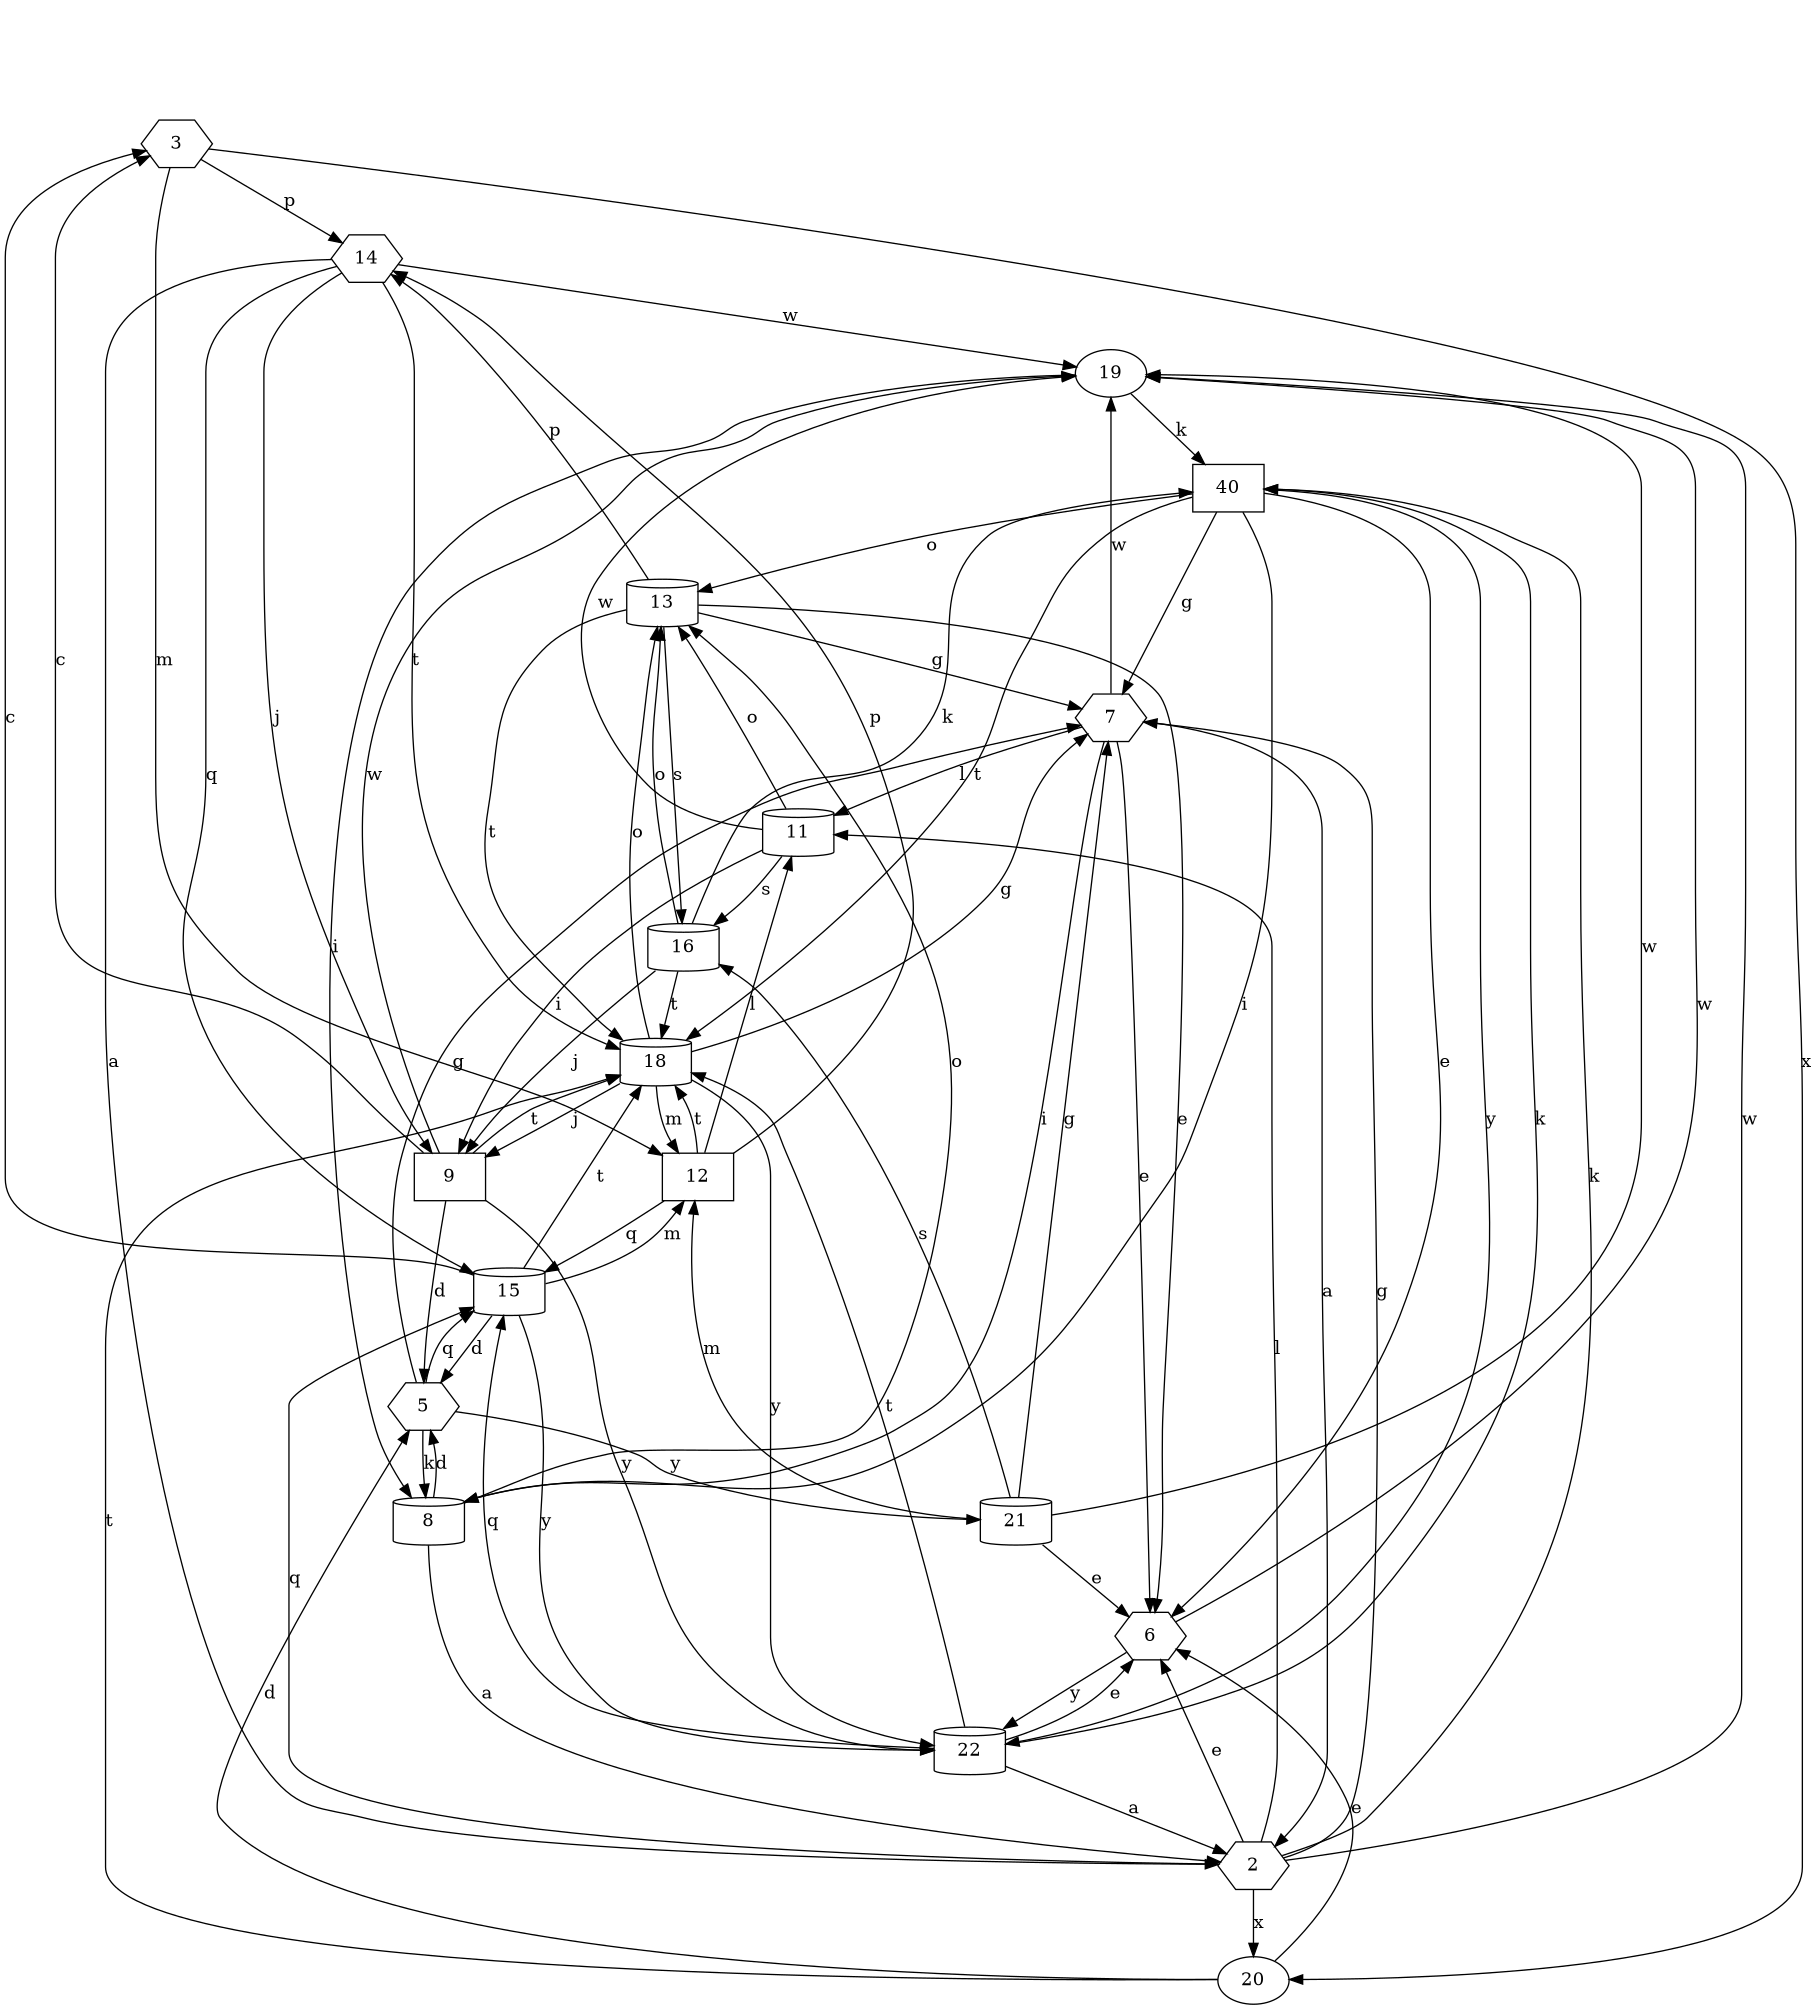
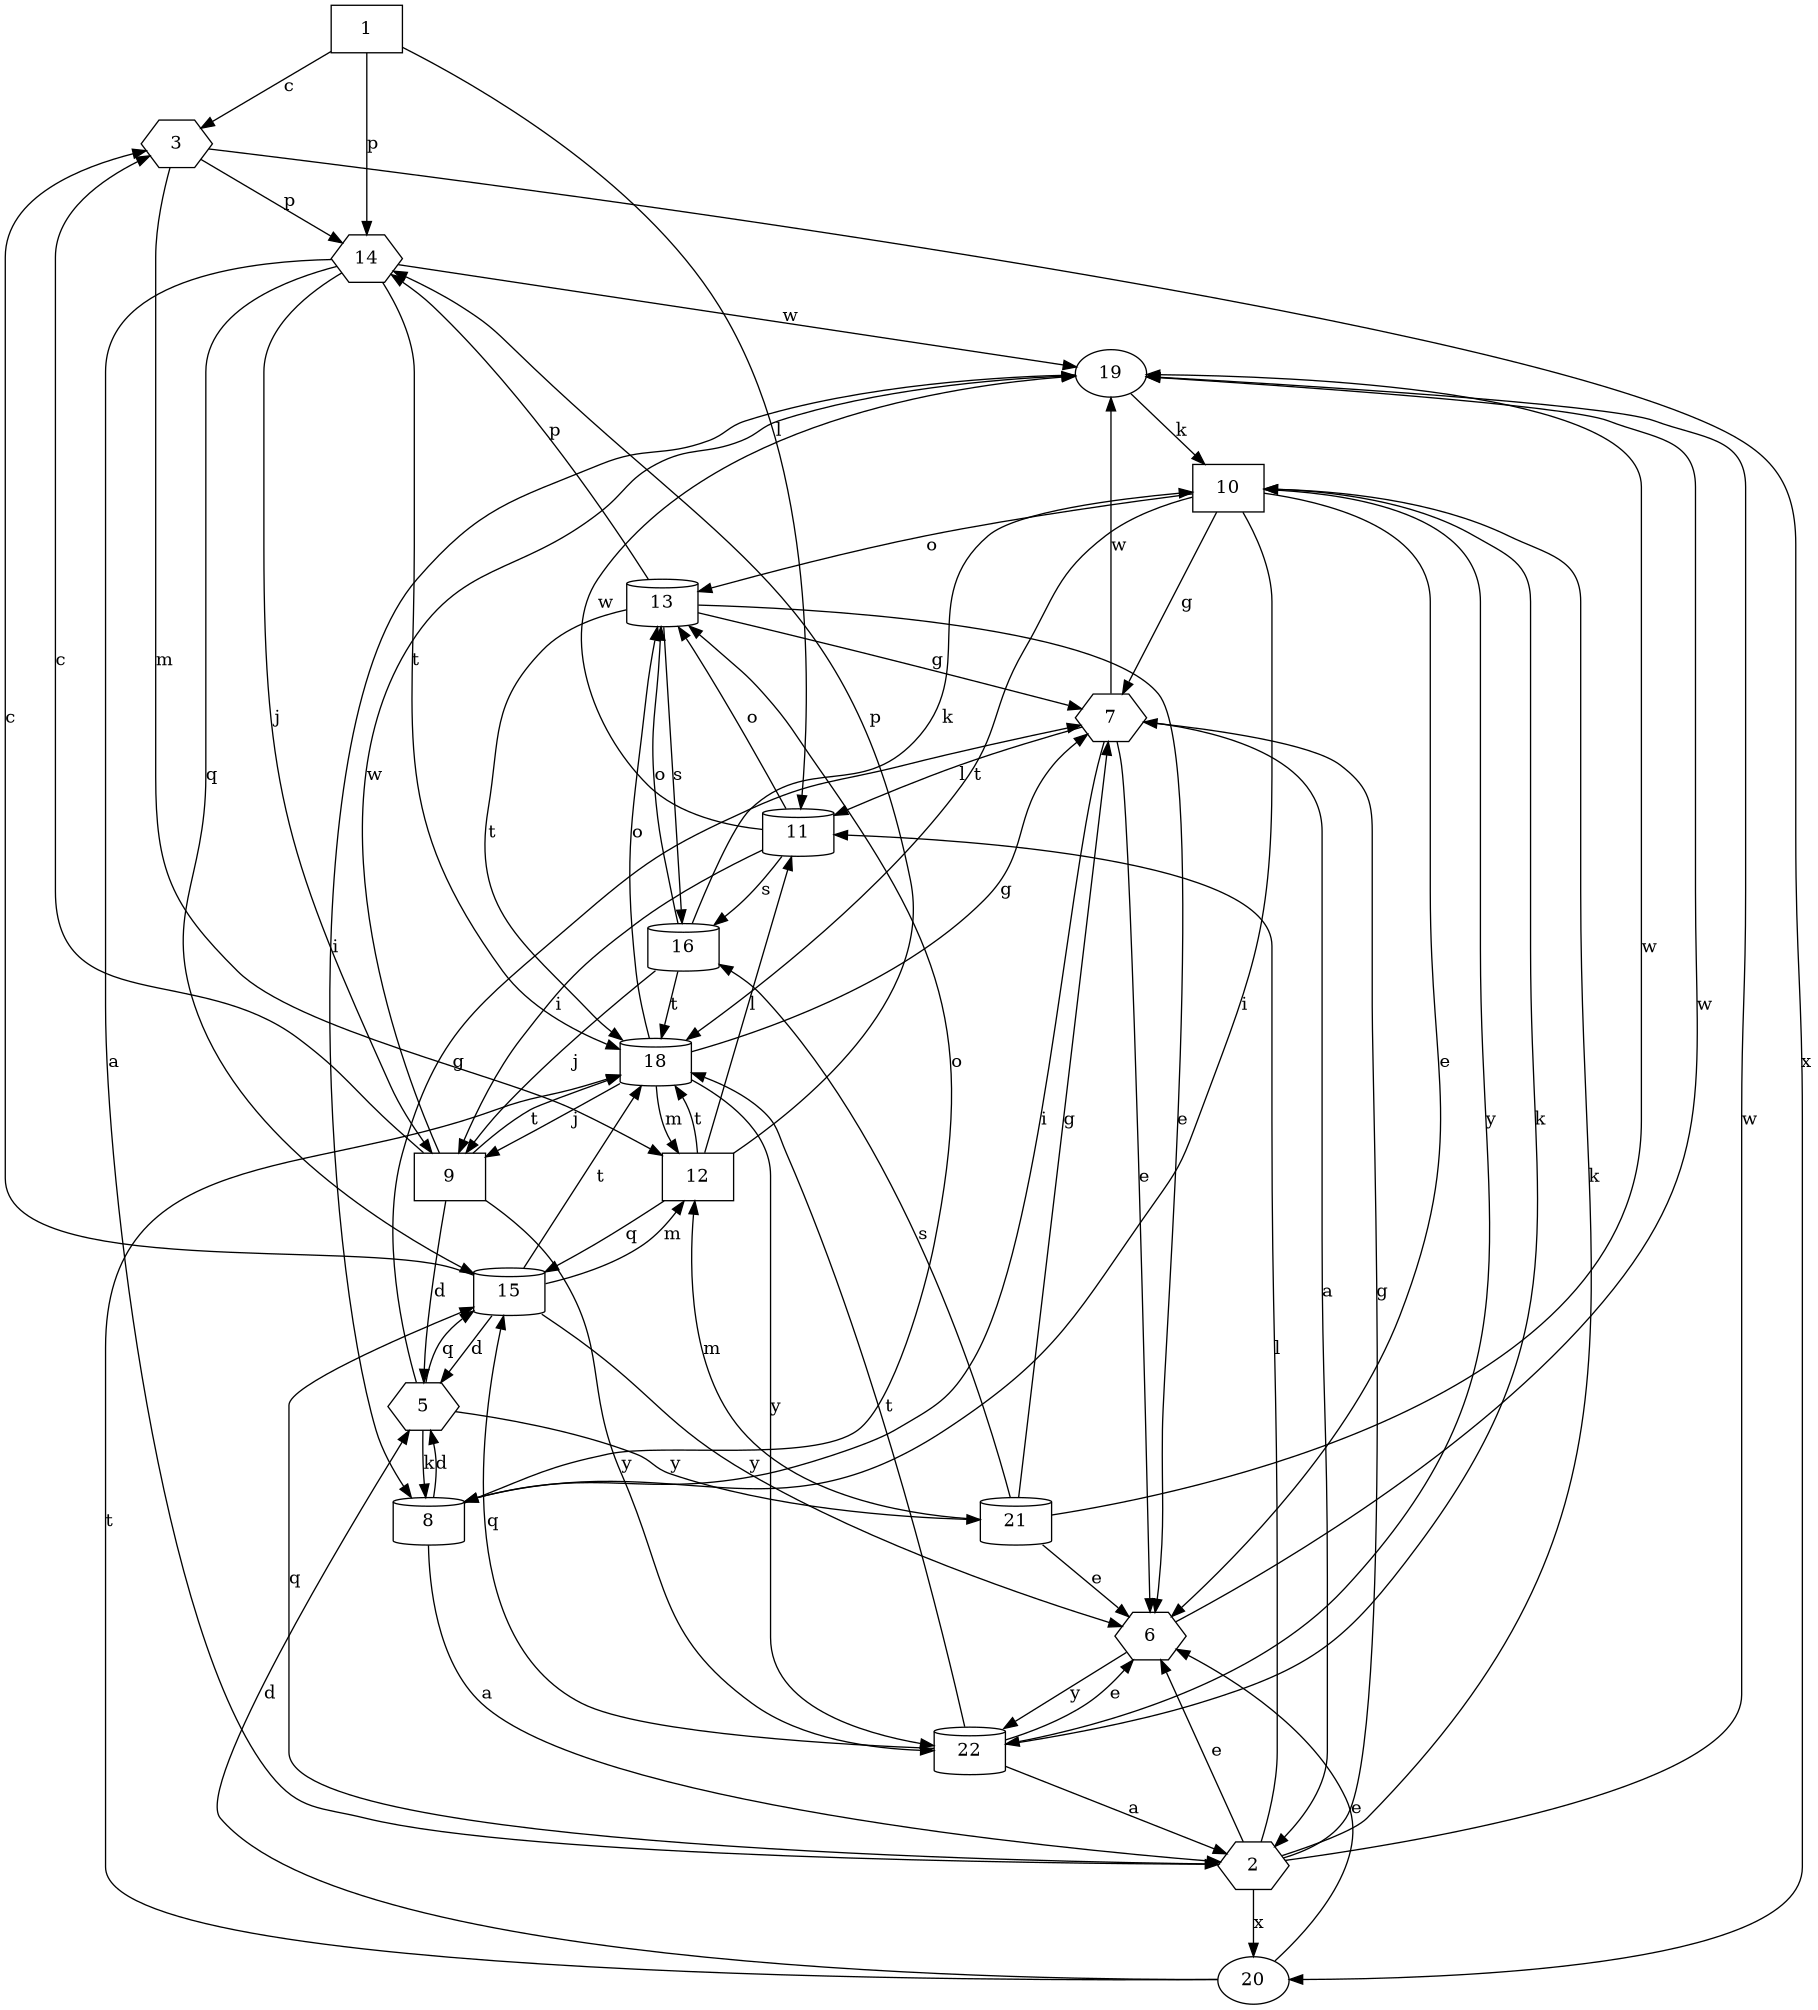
node "1": added
node "40": label "40" -> "10"
edge "15" -> "22": now "15" -> "6"
